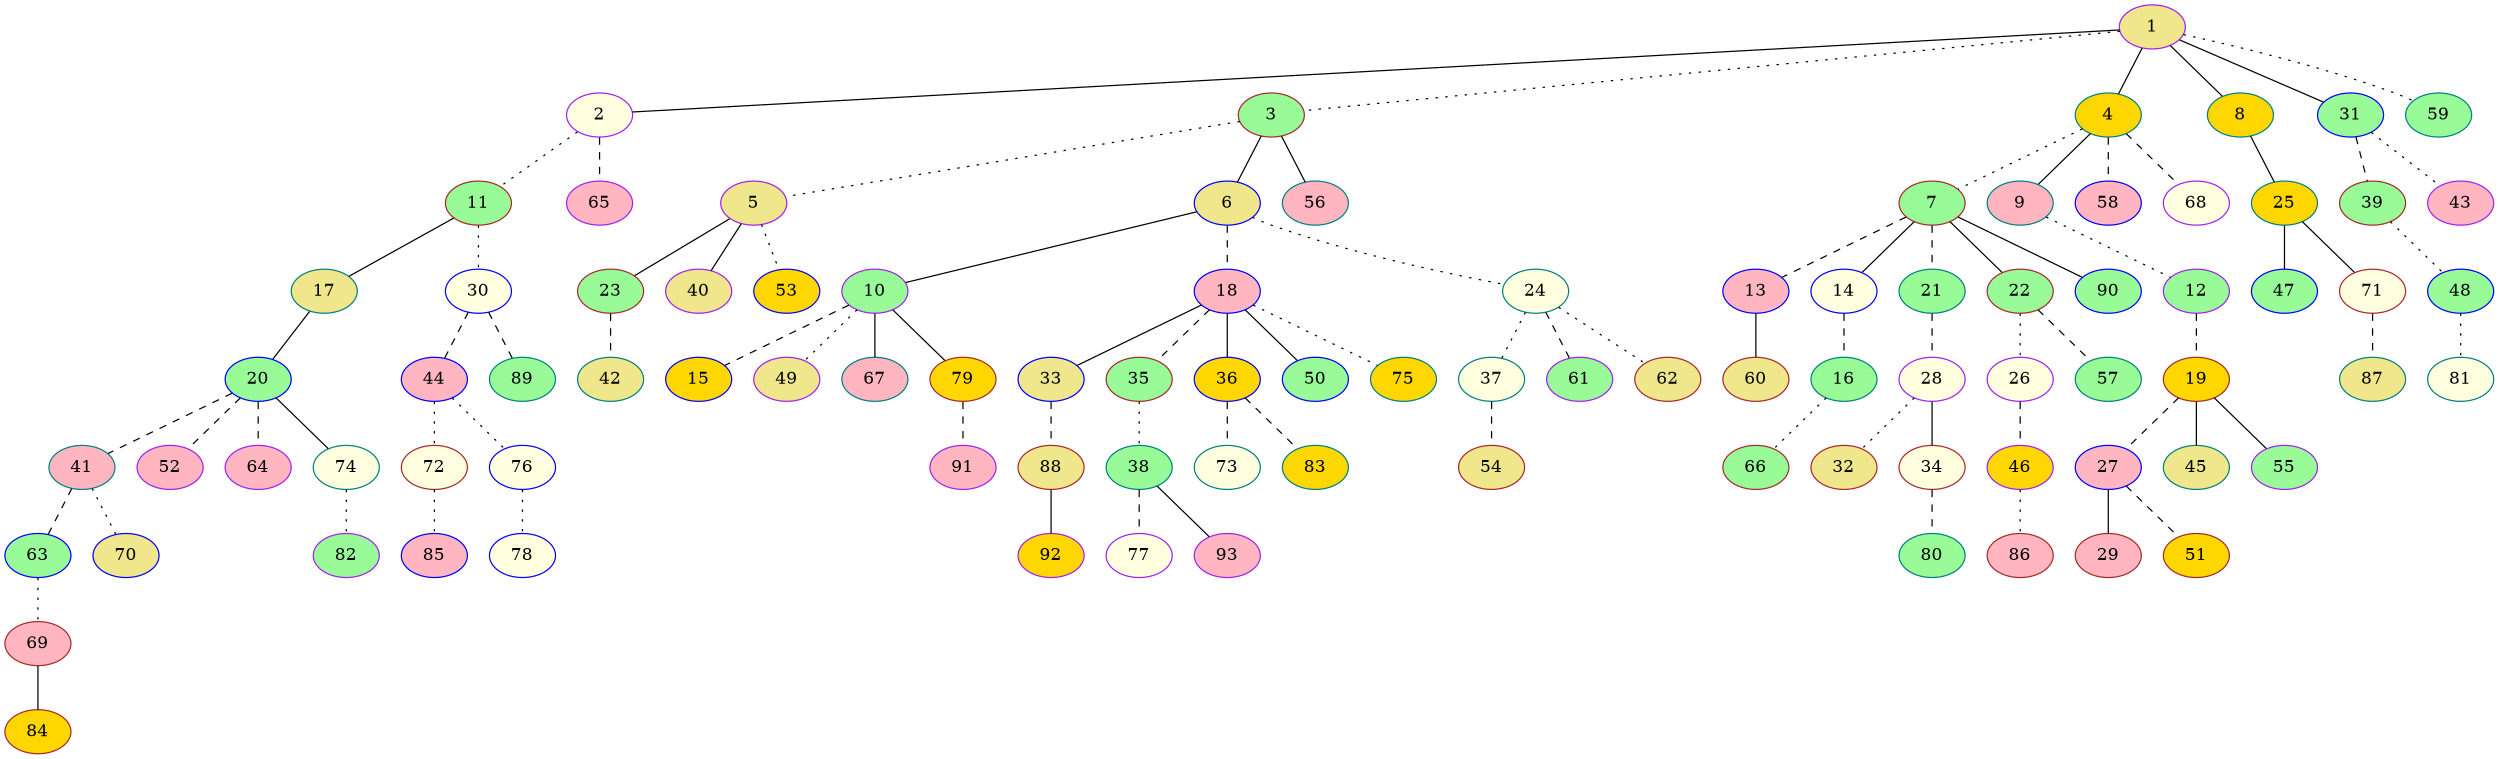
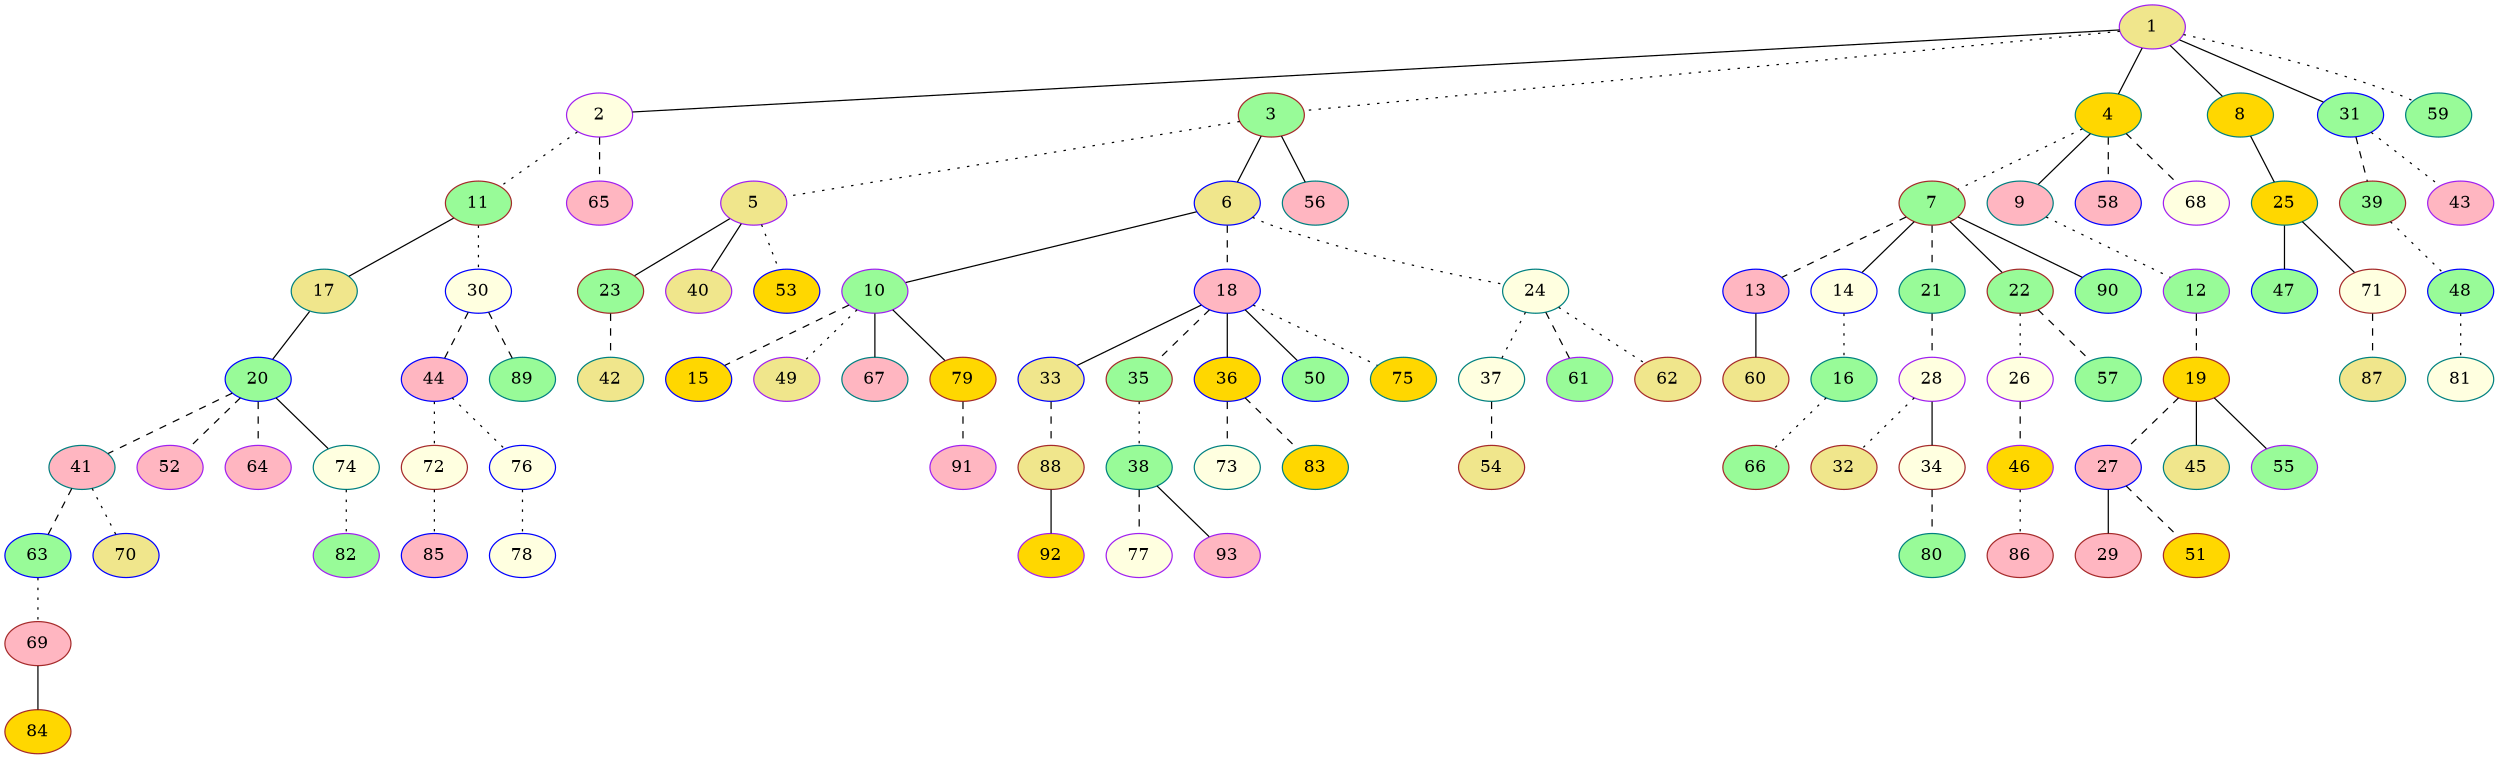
edge "14" -- "16": style dashed -> dotted
